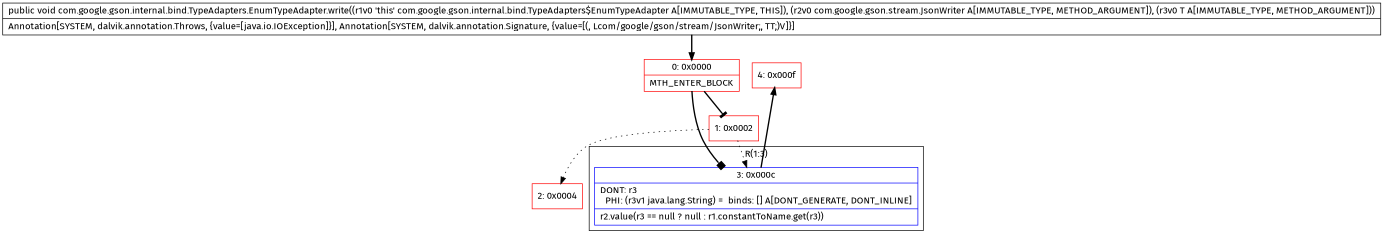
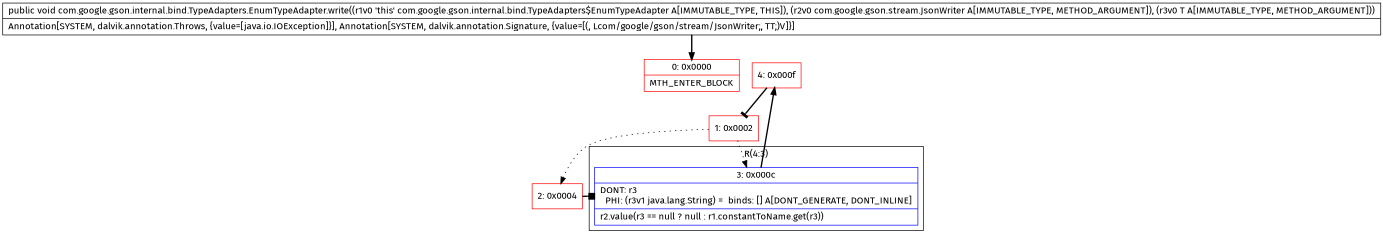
edge "0: 0x0000" -> "1: 0x0002": now "4: 0x000f" -> "1: 0x0002"
edge "0: 0x0000" -> "3: 0x000c": now "2: 0x0004" -> "3: 0x000c"
cluster "R(1:3)": label "R(1:3)" -> "R(4:3)"
